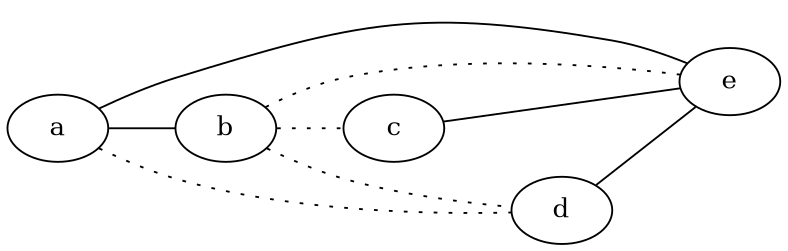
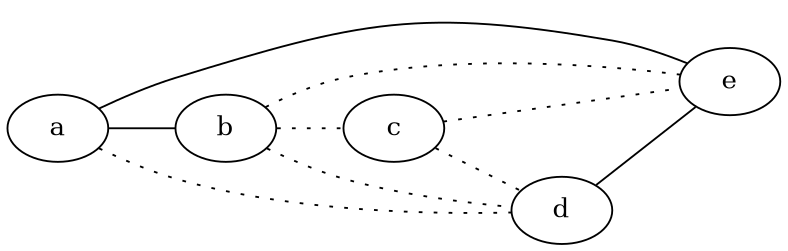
edge "e" -- "c": style solid -> dotted
edge "c" -- "d": added
